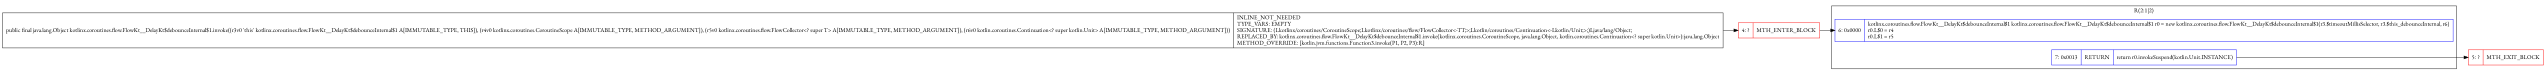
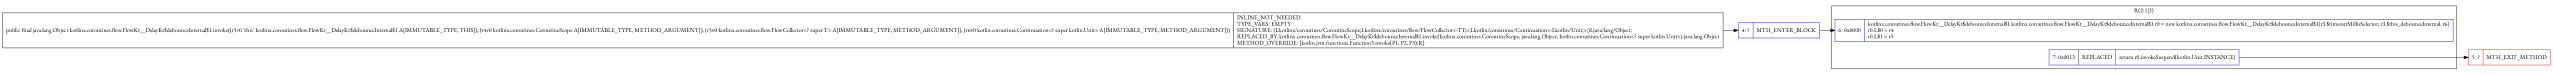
node "4: ?": color red -> blue
node "7: 0x0013": text "RETURN" -> "REPLACED"
node "5: ?": text "MTH_EXIT_BLOCK" -> "MTH_EXIT_METHOD"
